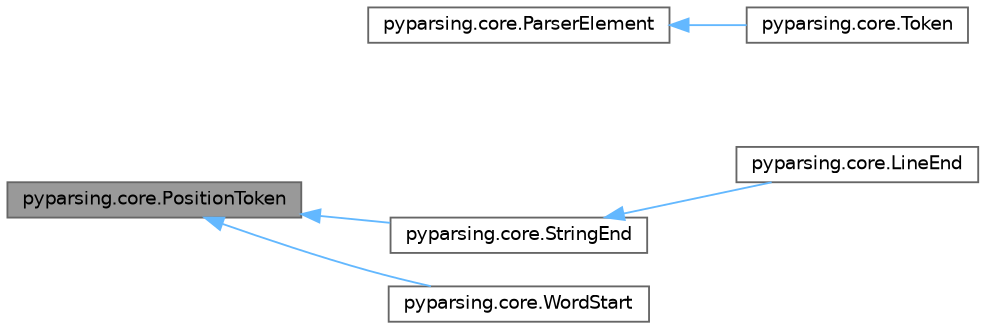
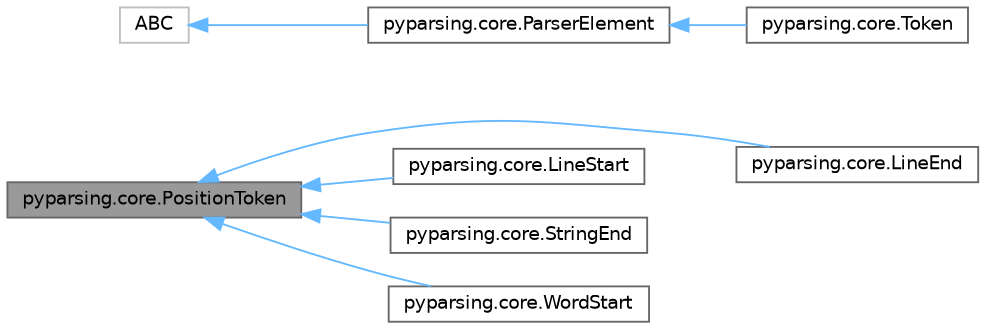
node "ABC": added
node "pyparsing.core.LineStart": added
edge "pyparsing.core.LineEnd" -> "pyparsing.core.StringEnd": now "pyparsing.core.LineEnd" -> "pyparsing.core.PositionToken"
